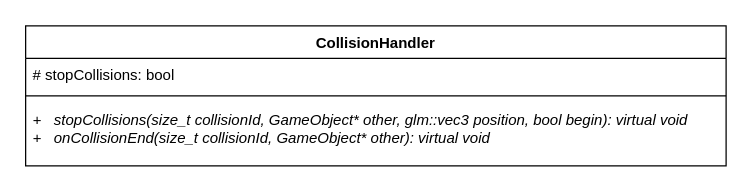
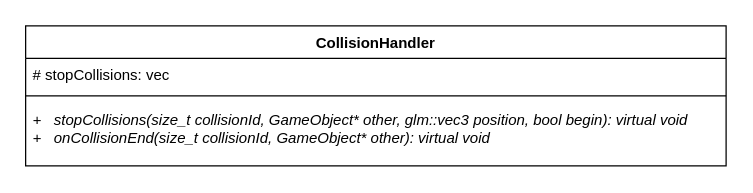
node "# stopCollisions: bool": label "# stopCollisions: bool" -> "# stopCollisions: vec"
